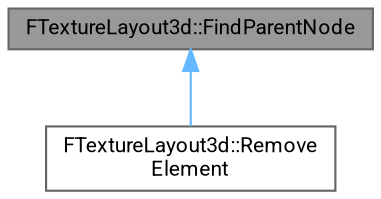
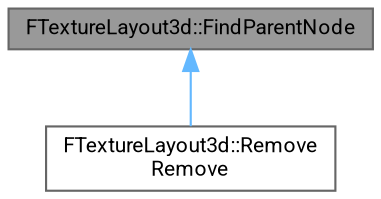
node "FTextureLayout3d::Remove Element": label "FTextureLayout3d::Remove Element" -> "FTextureLayout3d::Remove Remove"
